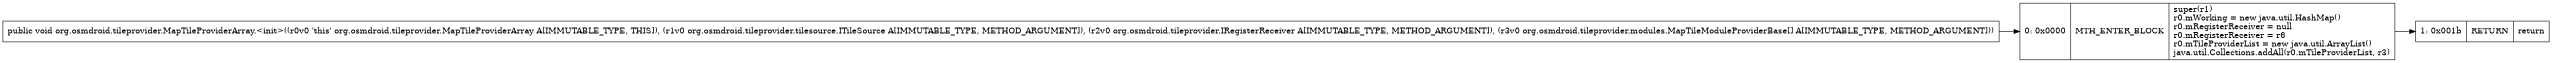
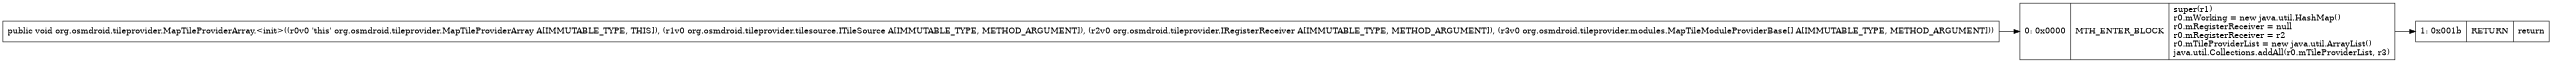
node "0: 0x0000": text "r0.mRegisterReceiver = r6" -> "r0.mRegisterReceiver = r2"
